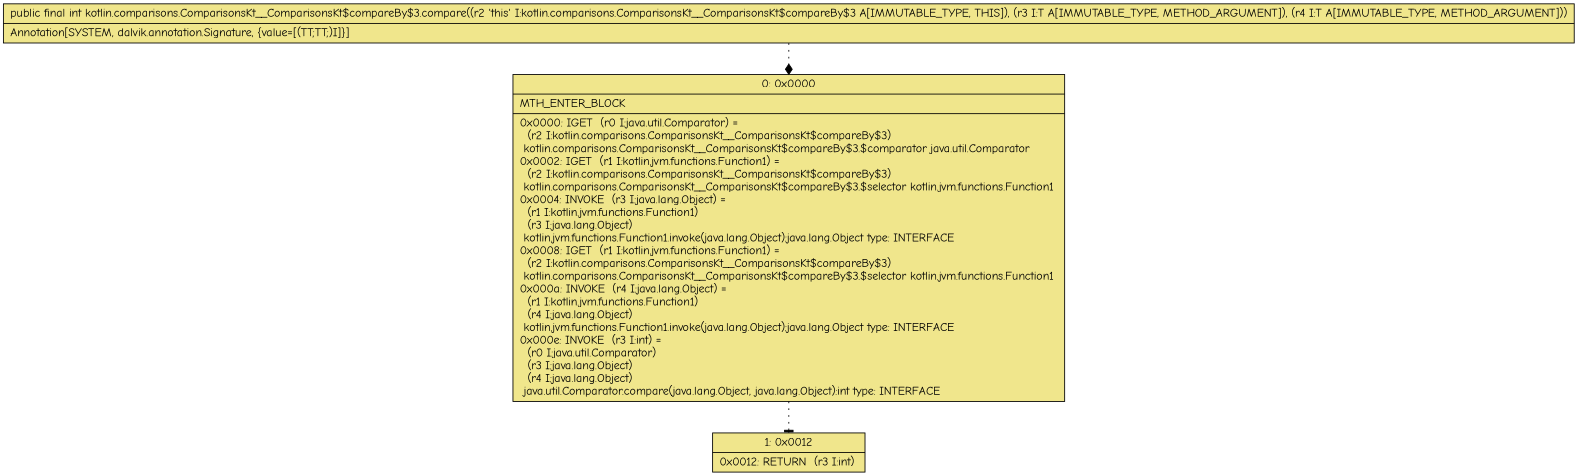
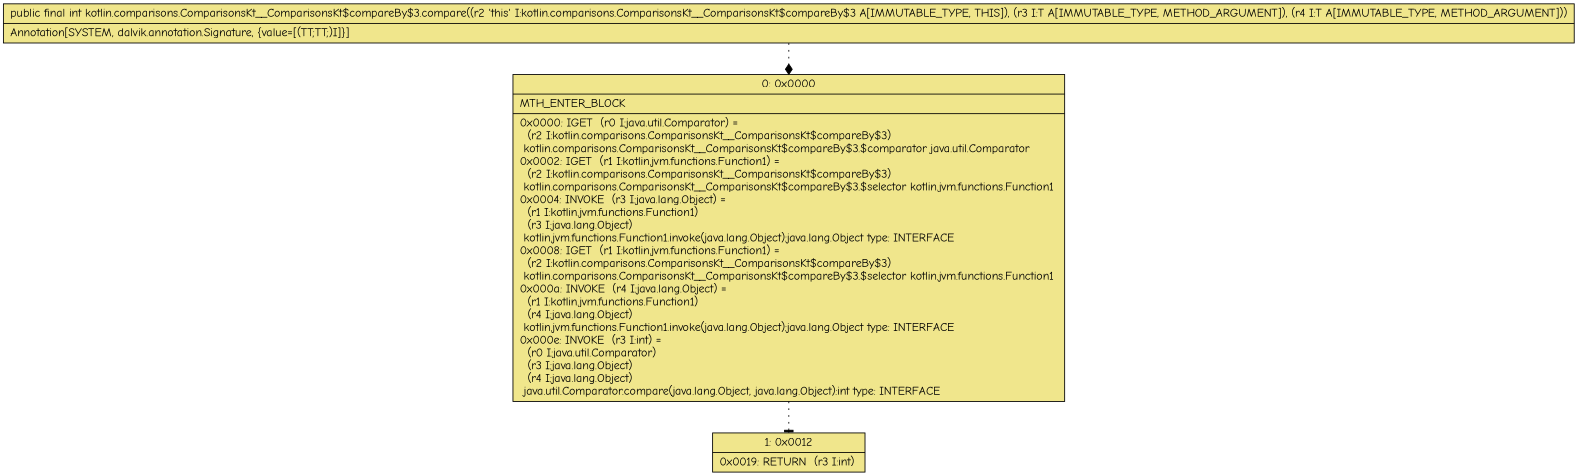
node "1: 0x0012": text "0x0012: RETURN  (r3 I:int)" -> "0x0019: RETURN  (r3 I:int)"
